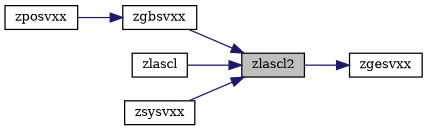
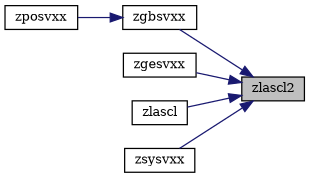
edge "zlascl2" -> "zgesvxx": reversed
